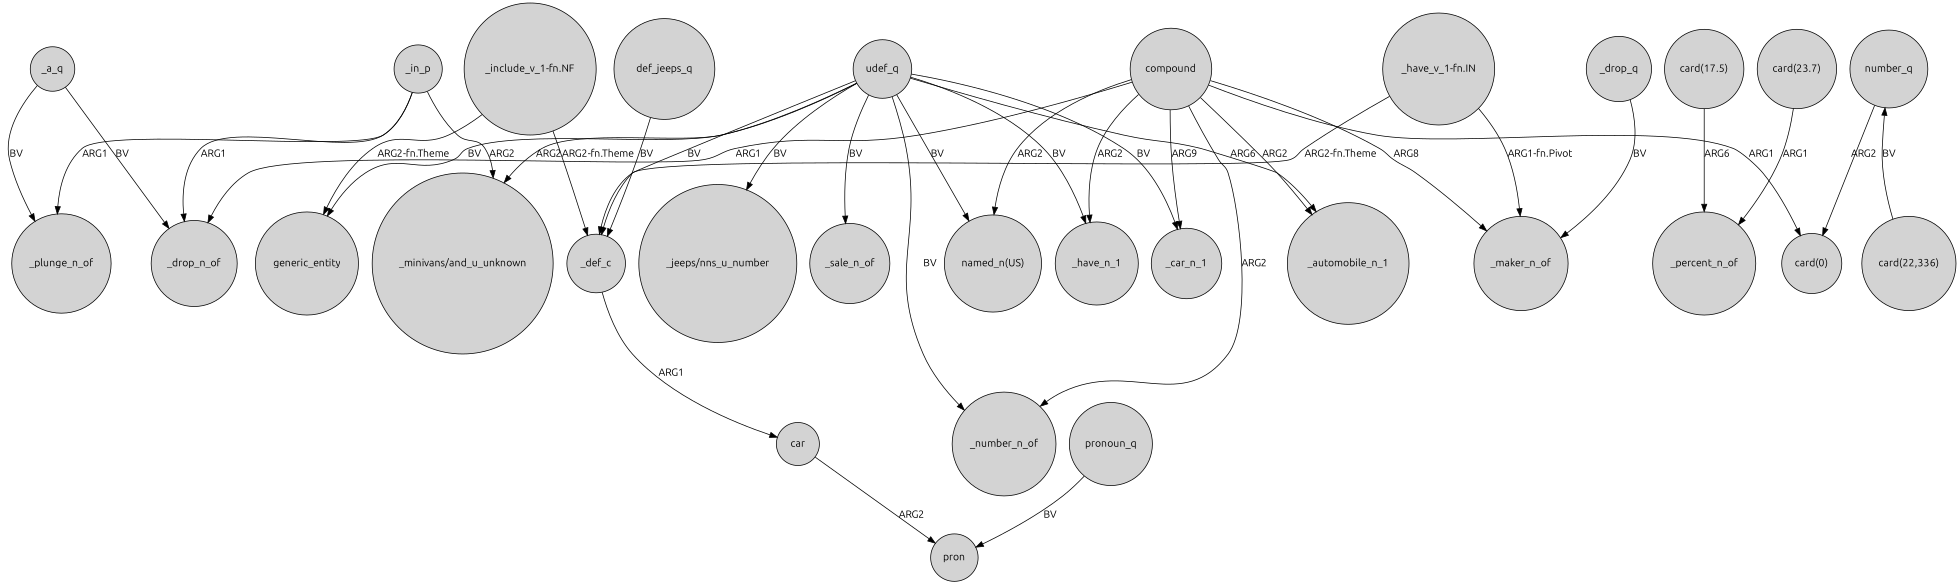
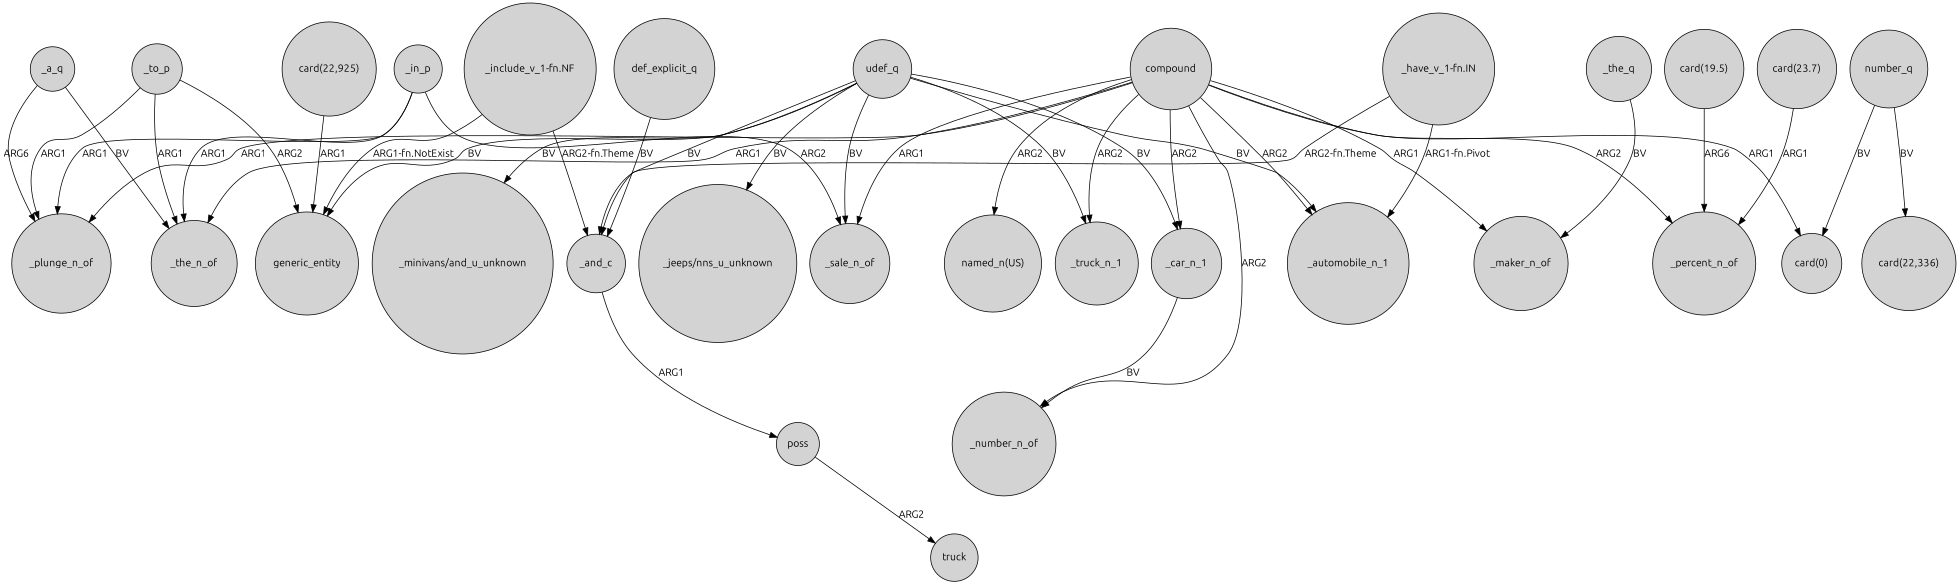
node "_to_p": added
node "card(22,925)": added
node "def_jeeps_q": label "def_jeeps_q" -> "def_explicit_q"
node "_drop_q": label "_drop_q" -> "_the_q"
node "card(17.5)": label "card(17.5)" -> "card(19.5)"
edge "compound" -> "_sale_n_of": added, label "ARG1"
edge "_in_p" -> "_minivans/and_u_unknown": now "_in_p" -> "_sale_n_of"
edge "compound" -> "_plunge_n_of": added, label "ARG1"
edge "compound" -> "_percent_n_of": added, label "ARG2"
edge "_a_q" -> "_plunge_n_of": label "BV" -> "ARG6"
edge "_include_v_1-fn.NF" -> "generic_entity": label "ARG2-fn.Theme" -> "ARG1-fn.NotExist"
edge "udef_q" -> "_minivans/and_u_unknown": label "ARG2" -> "BV"
edge "compound" -> "_car_n_1": label "ARG9" -> "ARG2"
edge "udef_q" -> "_automobile_n_1": label "ARG6" -> "BV"
edge "compound" -> "_maker_n_of": label "ARG8" -> "ARG1"
edge "number_q" -> "card(0)": label "ARG2" -> "BV"
edge "udef_q" -> "named_n(US)": removed, label "BV"
edge "_have_v_1-fn.IN" -> "_maker_n_of": now "_have_v_1-fn.IN" -> "_automobile_n_1"
edge "card(22,336)" -> "number_q": reversed
edge "udef_q" -> "_number_n_of": now "_car_n_1" -> "_number_n_of"
node "_drop_n_of": label "_drop_n_of" -> "_the_n_of"
node "_def_c": label "_def_c" -> "_and_c"
node "_jeeps/nns_u_number": label "_jeeps/nns_u_number" -> "_jeeps/nns_u_unknown"
node "_have_n_1": label "_have_n_1" -> "_truck_n_1"
node "car": label "car" -> "poss"
node "pronoun_q": removed
node "pron": label "pron" -> "truck"
